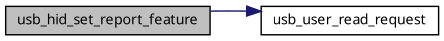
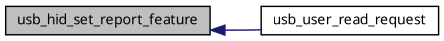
edge "usb_hid_set_report_feature" -> "usb_user_read_request": reversed
